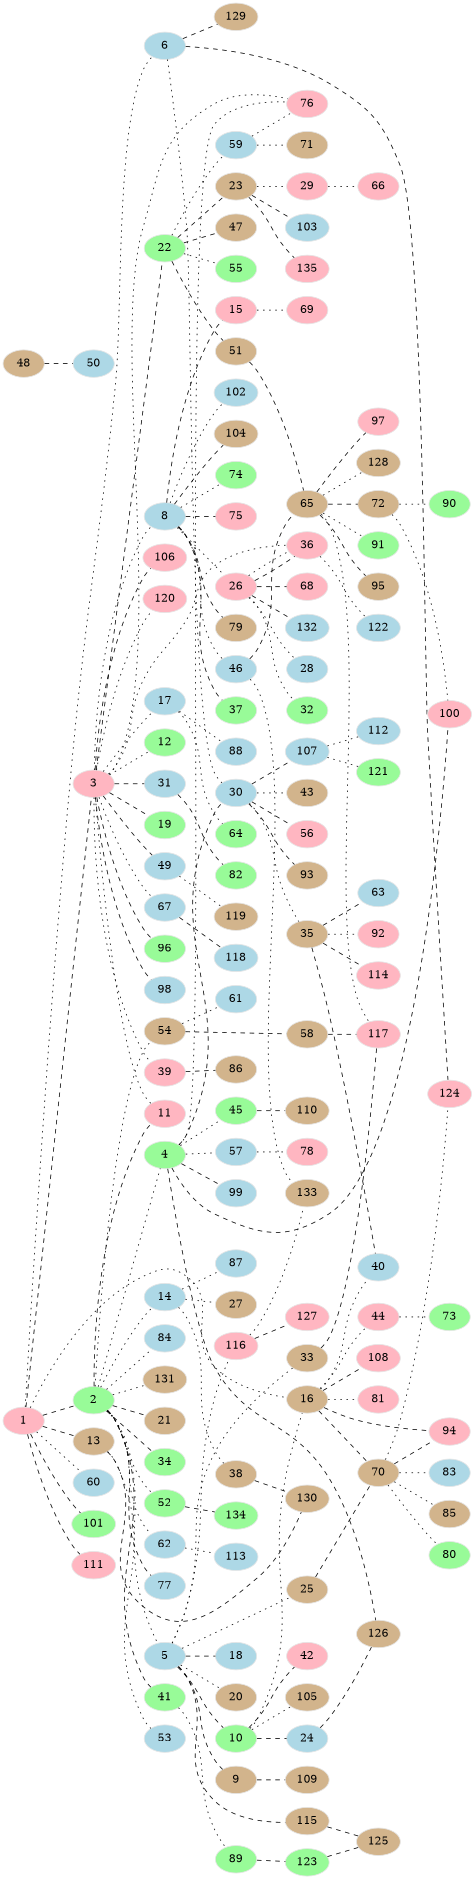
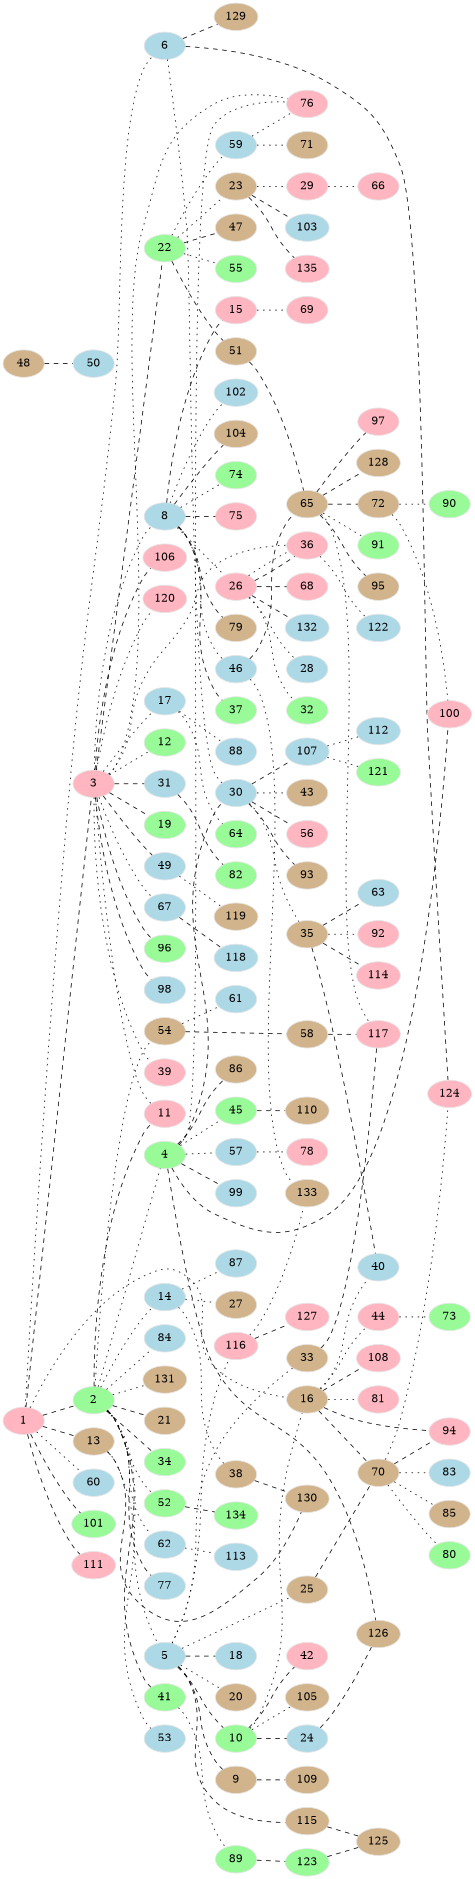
edge "23" -- "22": style dashed -> dotted
edge "128" -- "65": style dotted -> dashed
edge "86" -- "39": now "86" -- "4"
